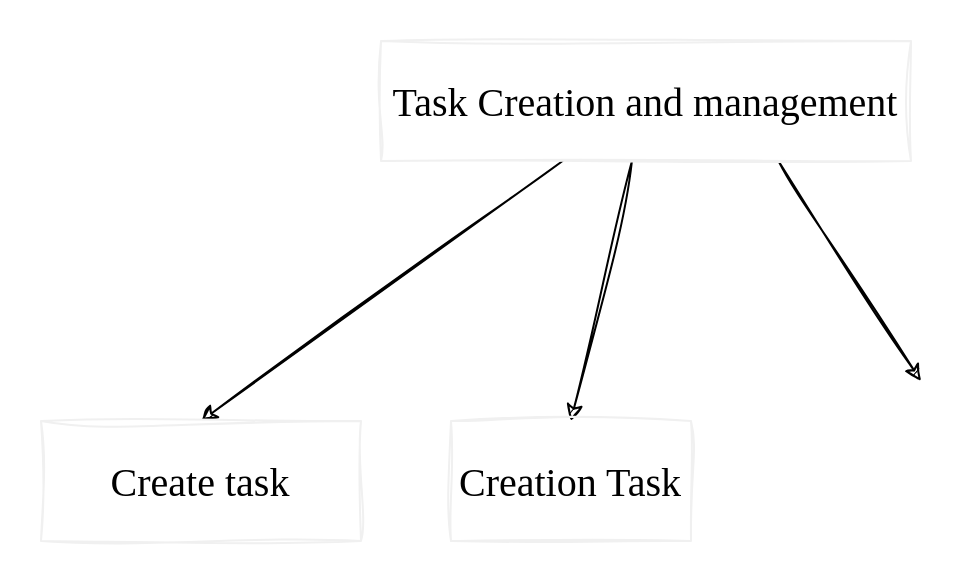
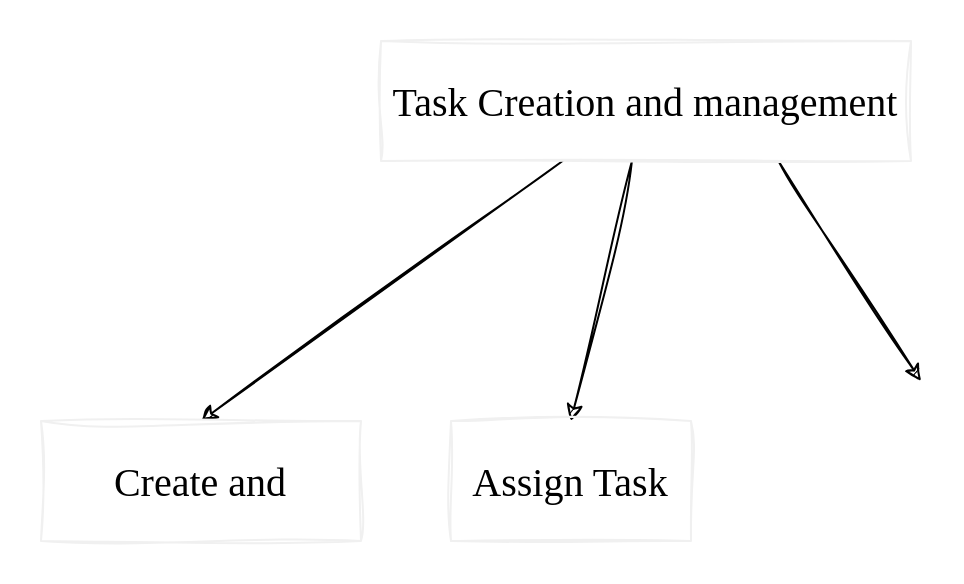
node "Create task": label "Create task" -> "Create and"
node "Creation Task": label "Creation Task" -> "Assign Task"
